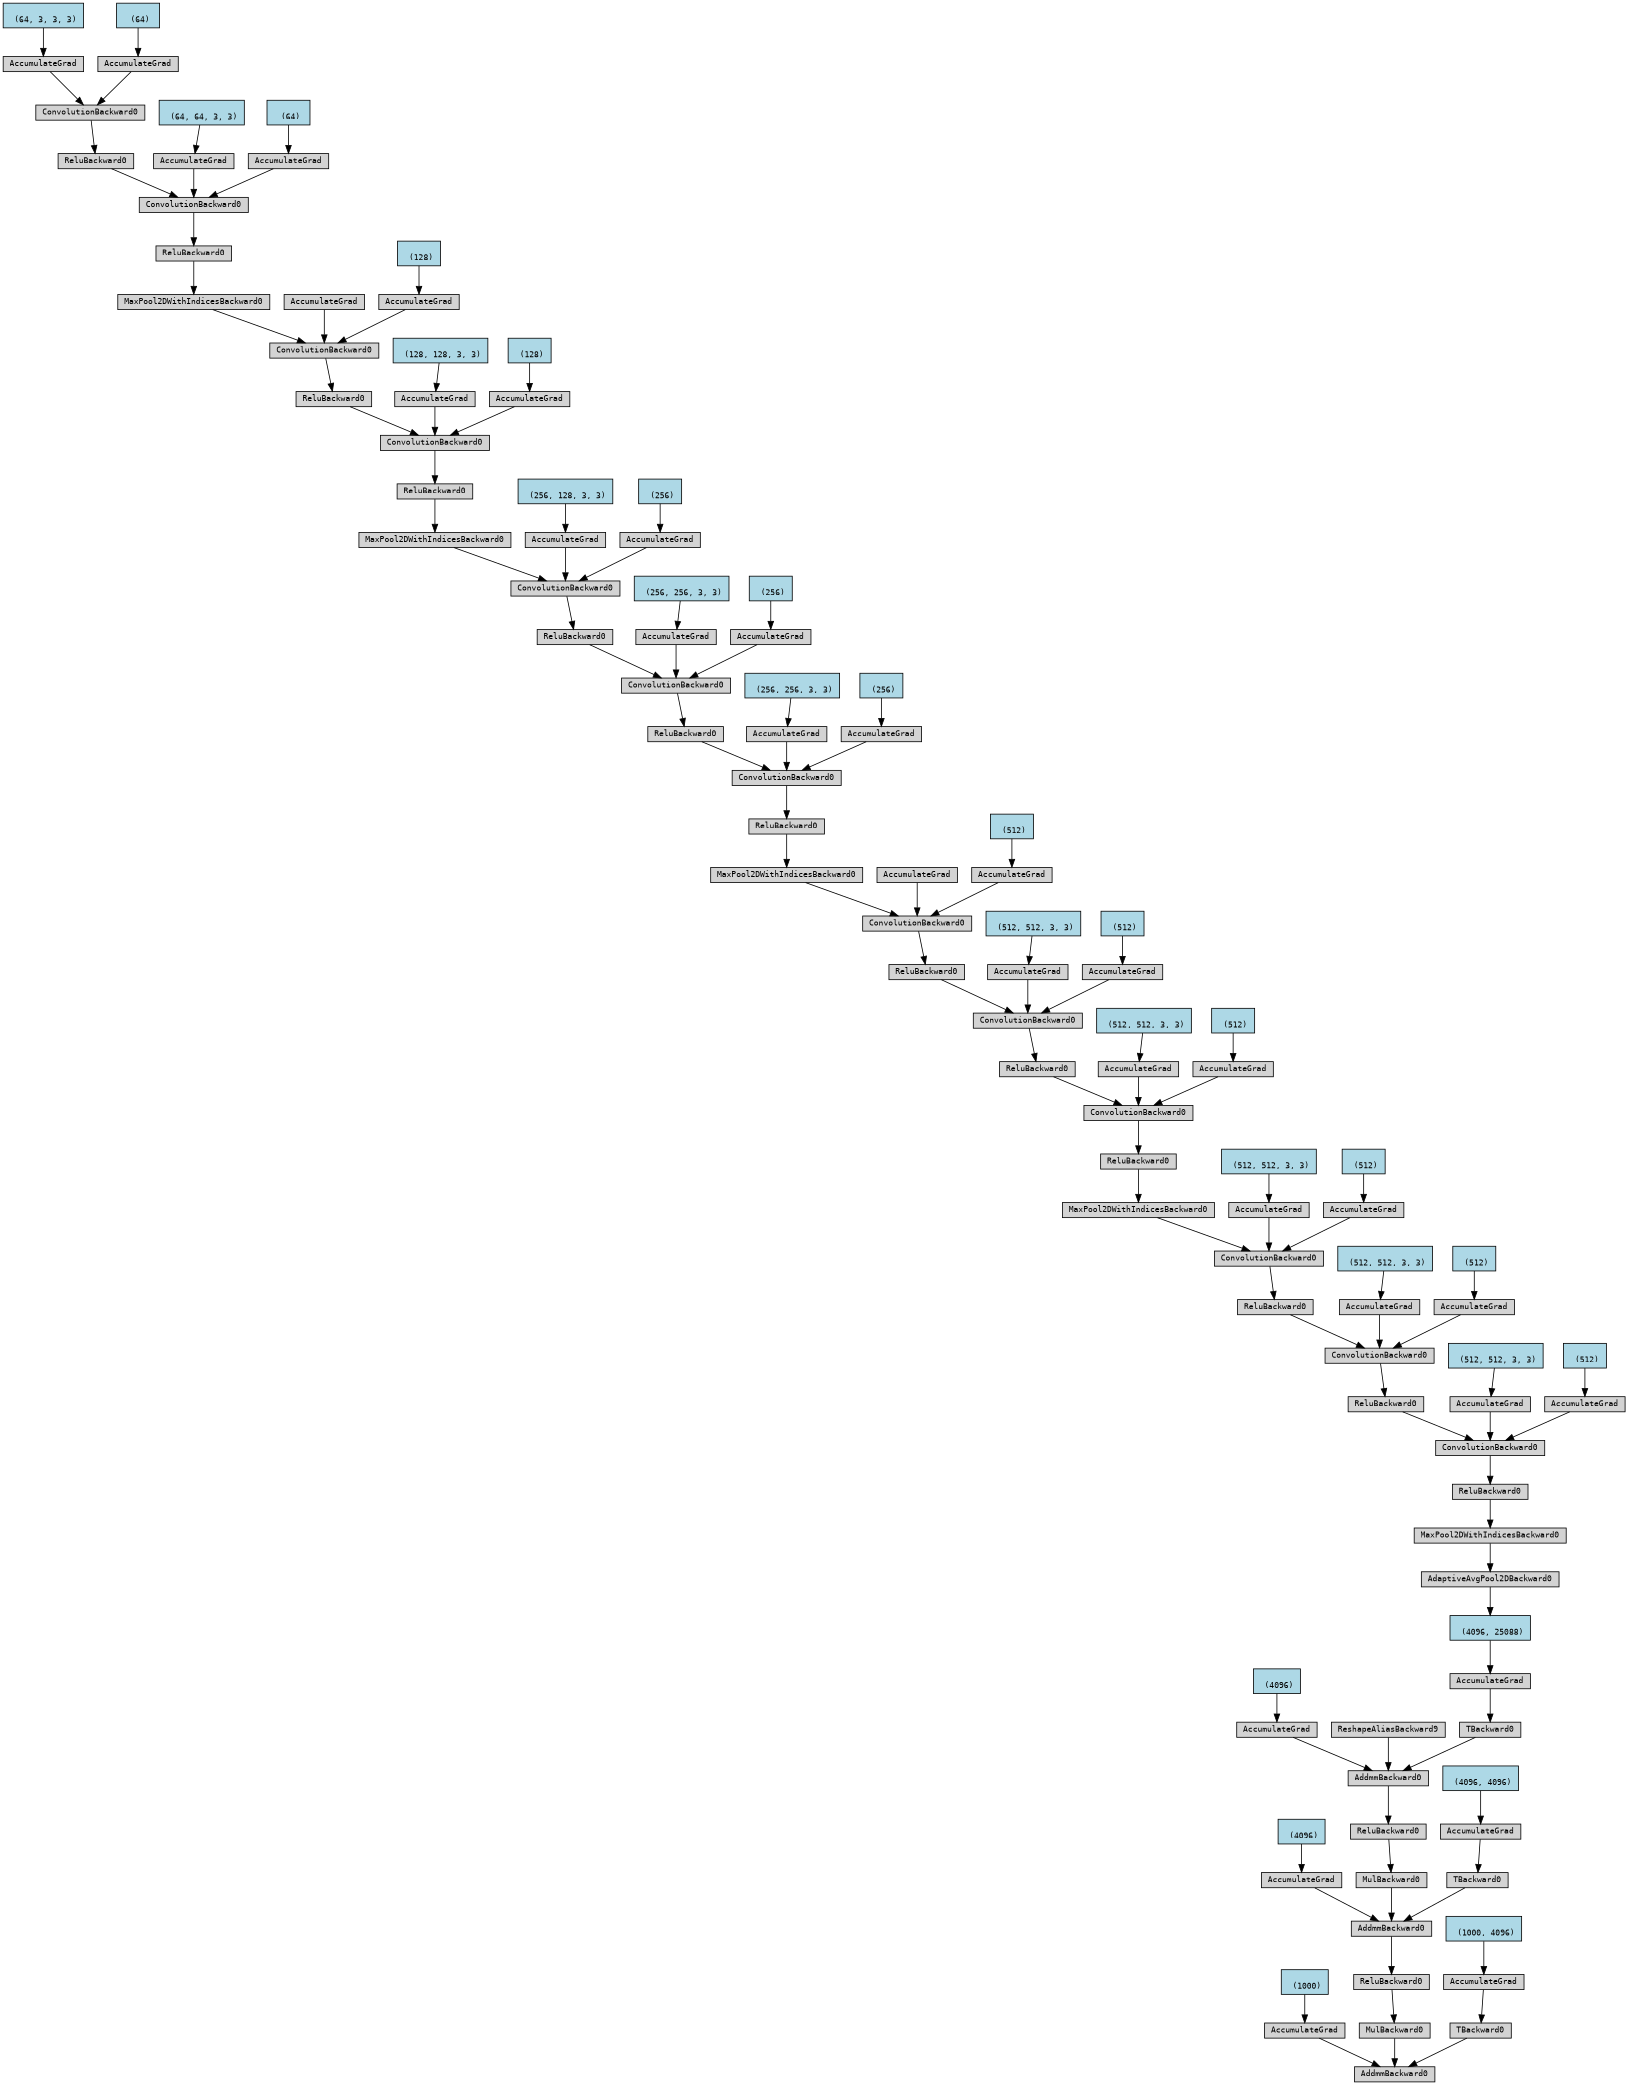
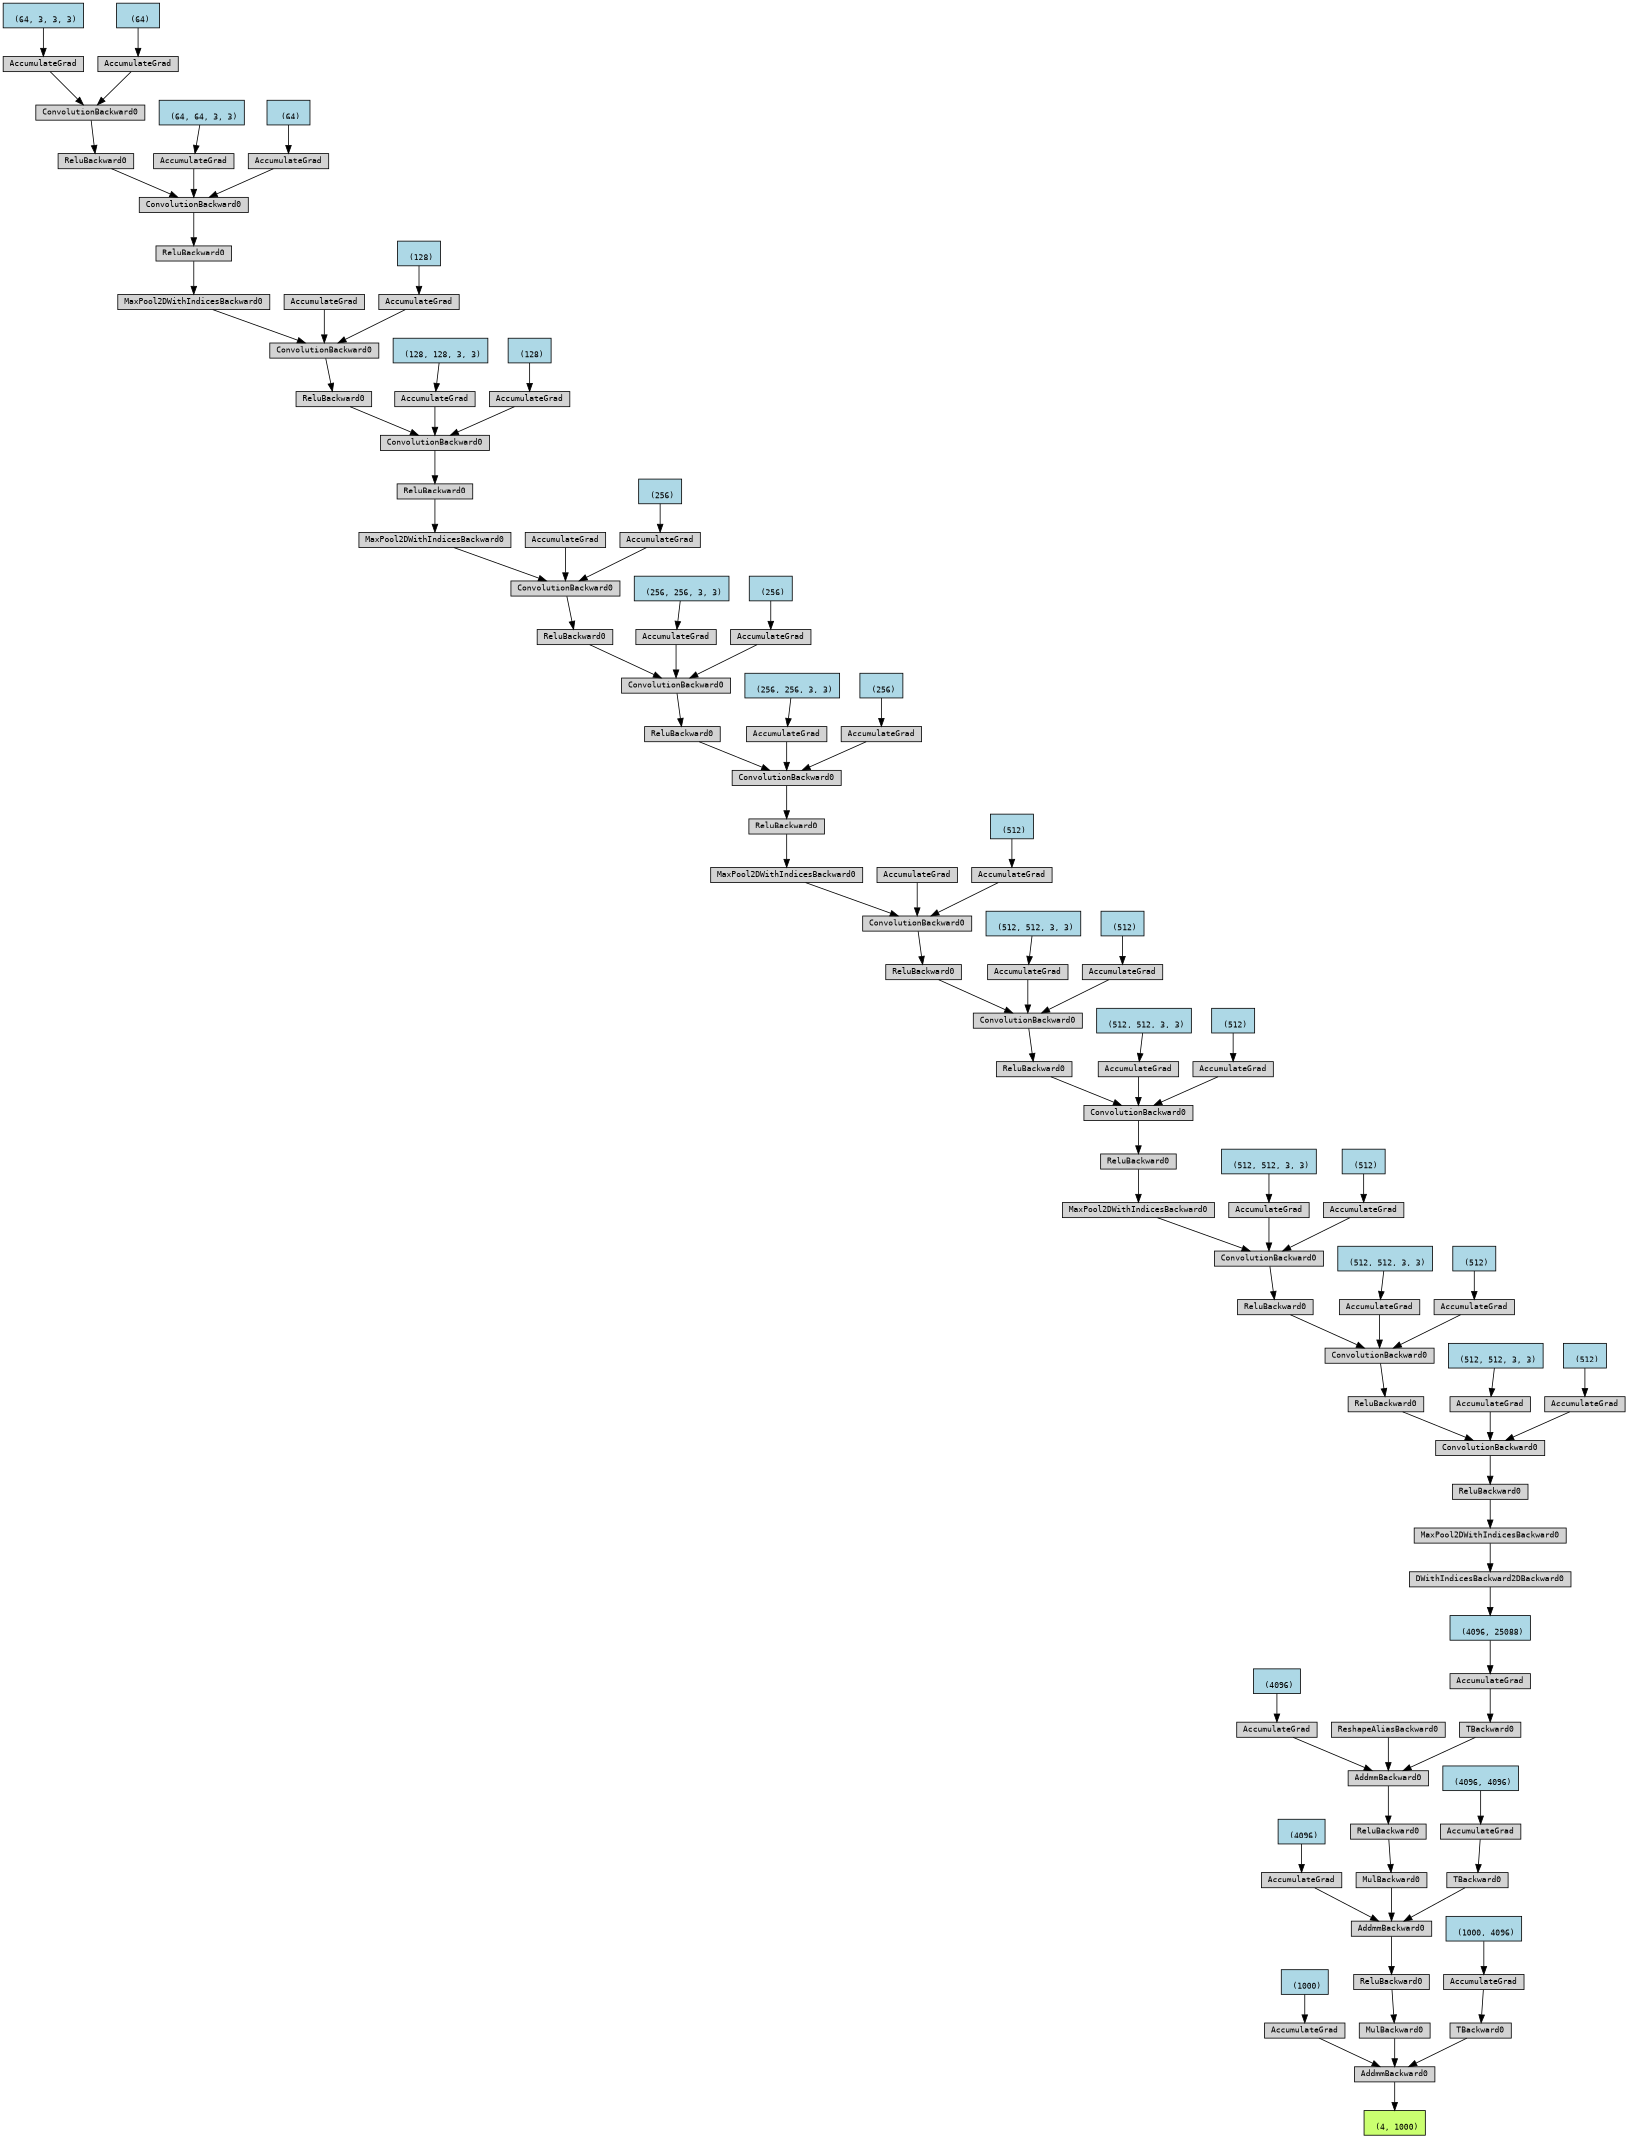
node "(256, 128, 3, 3)": removed
node "AdaptiveAvgPool2DBackward0": label "AdaptiveAvgPool2DBackward0" -> "DWithIndicesBackward2DBackward0"
node "ReshapeAliasBackward9": label "ReshapeAliasBackward9" -> "ReshapeAliasBackward0"
node "(4, 1000)": added
